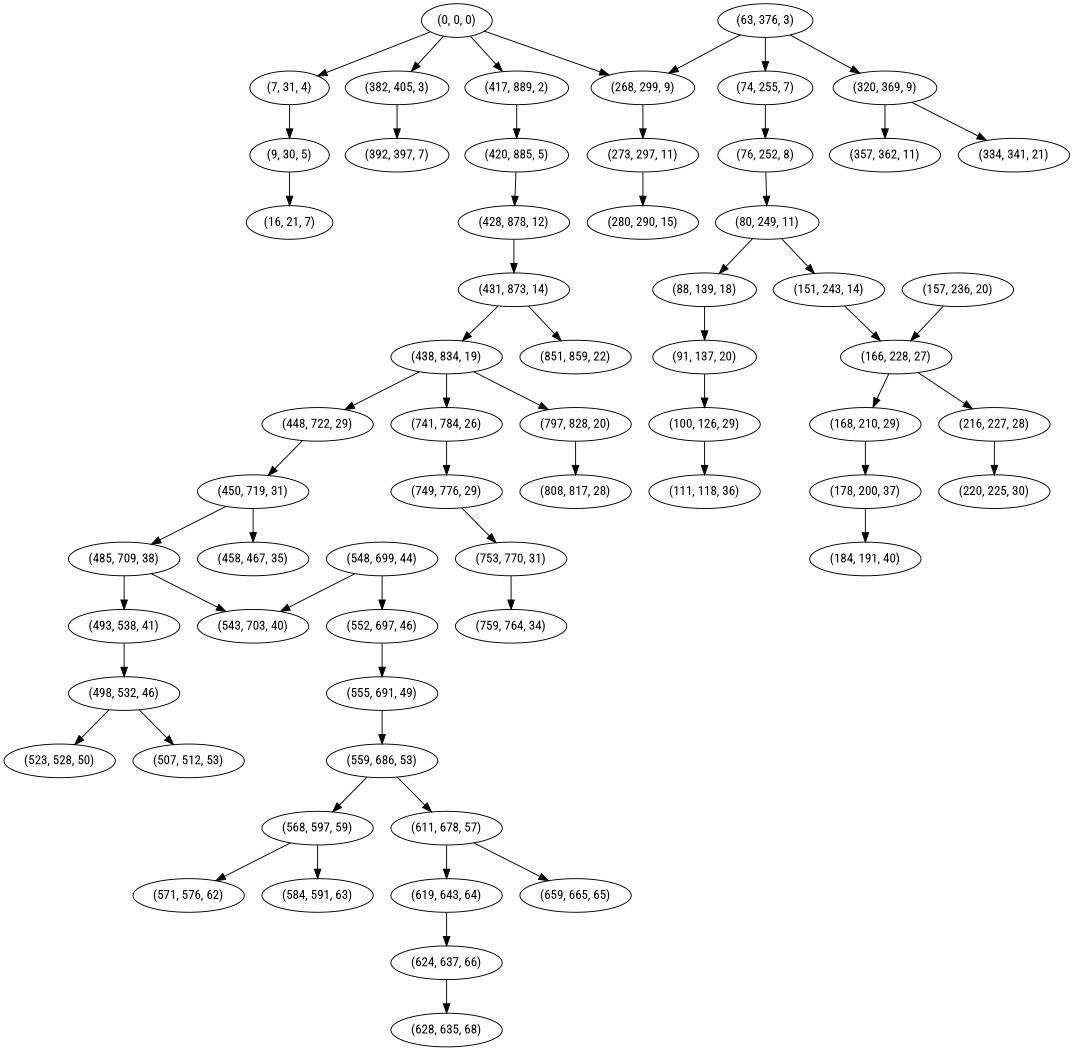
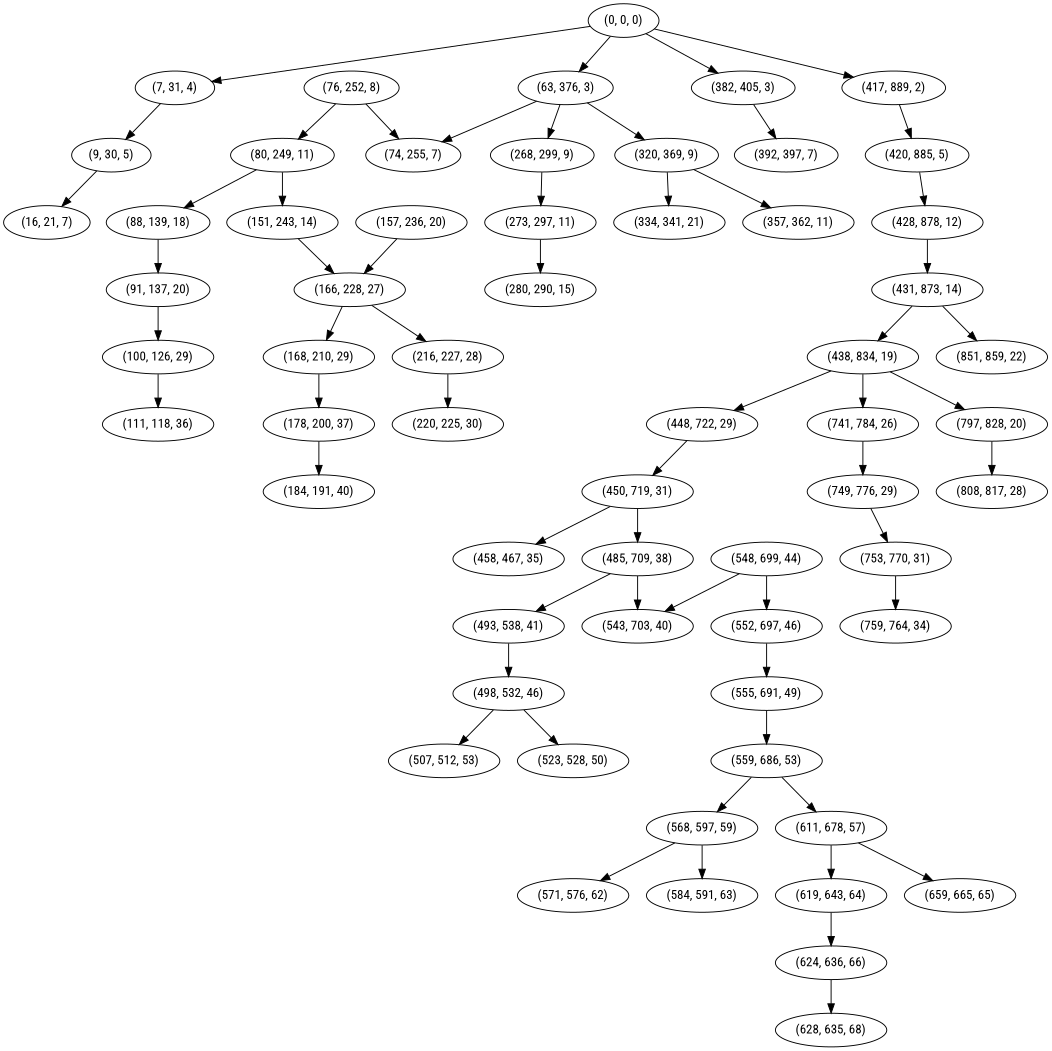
edge "(0, 0, 0)" -> "(268, 299, 9)": now "(0, 0, 0)" -> "(63, 376, 3)"
edge "(74, 255, 7)" -> "(76, 252, 8)": reversed
node "(624, 637, 66)": label "(624, 637, 66)" -> "(624, 636, 66)"
